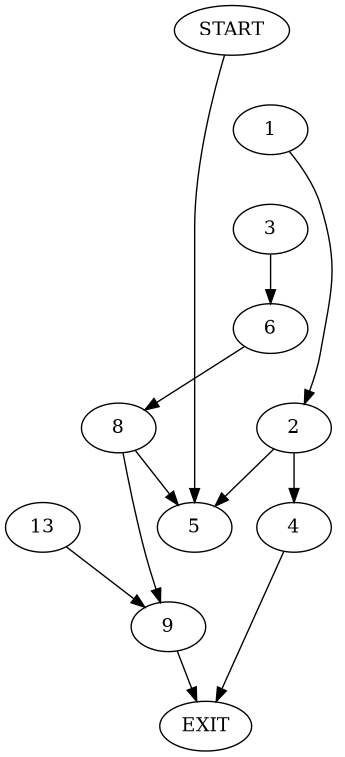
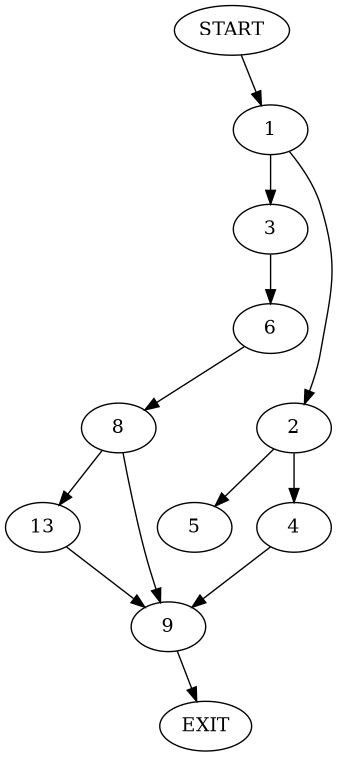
edge "1" -> "3": added
edge "START" -> "5": now "START" -> "1"
edge "8" -> "5": now "8" -> "13"
edge "4" -> "EXIT": now "4" -> "9"
